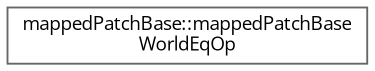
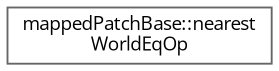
node "mappedPatchBase::mappedPatchBase WorldEqOp": label "mappedPatchBase::mappedPatchBase WorldEqOp" -> "mappedPatchBase::nearest WorldEqOp"
